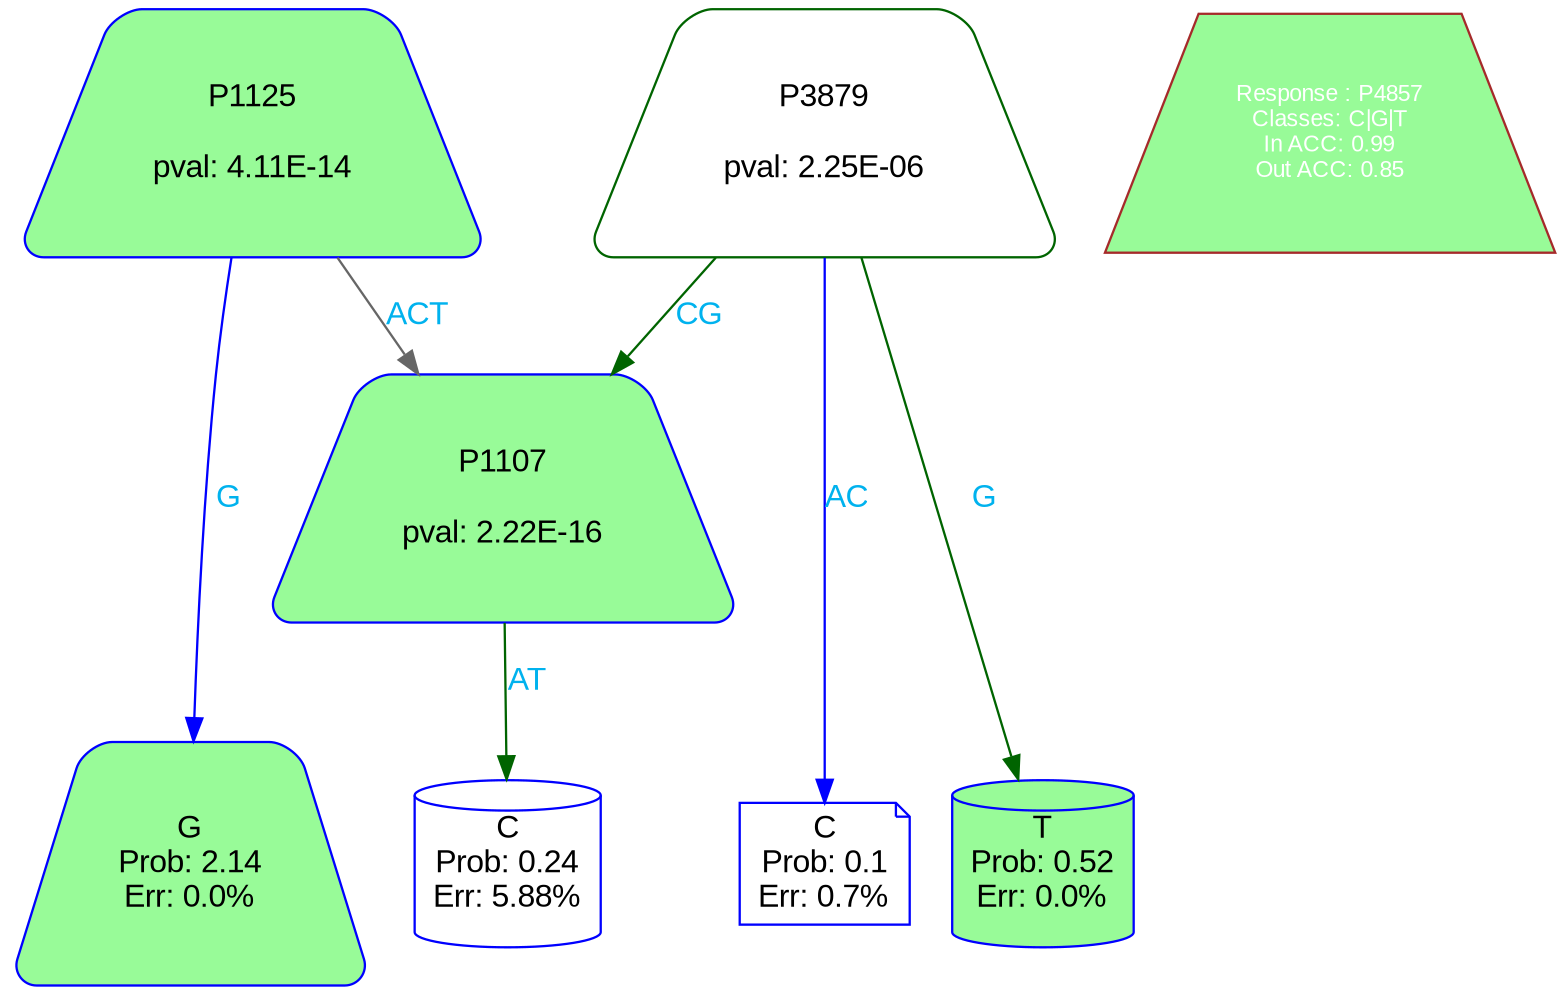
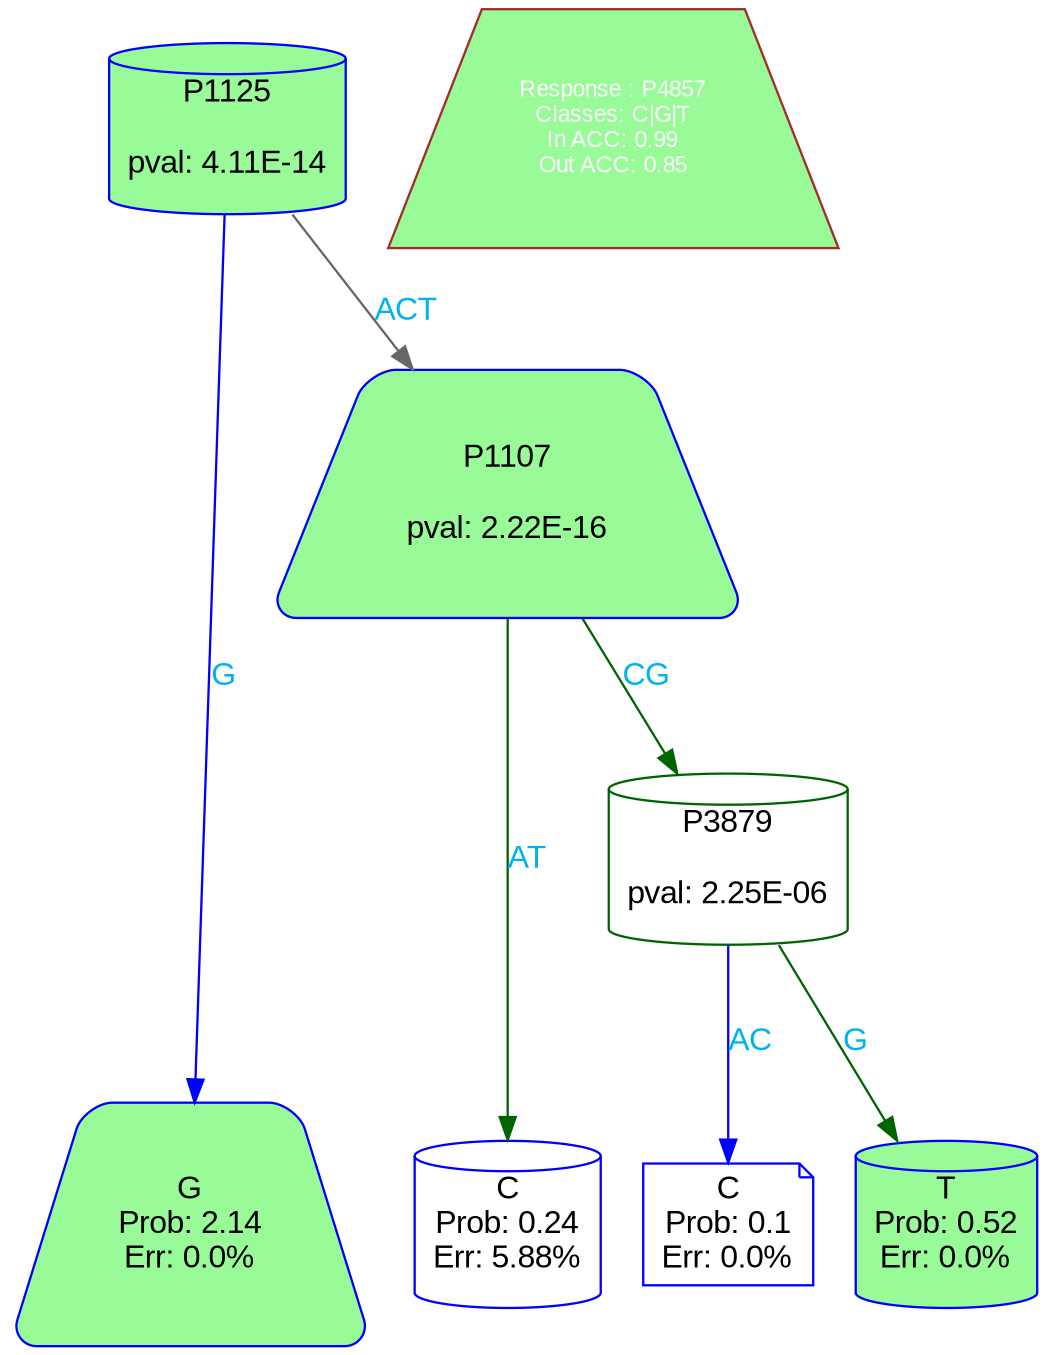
node "P1125 pval: 4.11E-14": shape trapezium -> cylinder
node "P3879 pval: 2.25E-06": shape trapezium -> cylinder
edge "P3879 pval: 2.25E-06" -> "P1107 pval: 2.22E-16": reversed
node "C Prob: 0.1 Err: 0.7%": label "C Prob: 0.1 Err: 0.7%" -> "C Prob: 0.1 Err: 0.0%"
